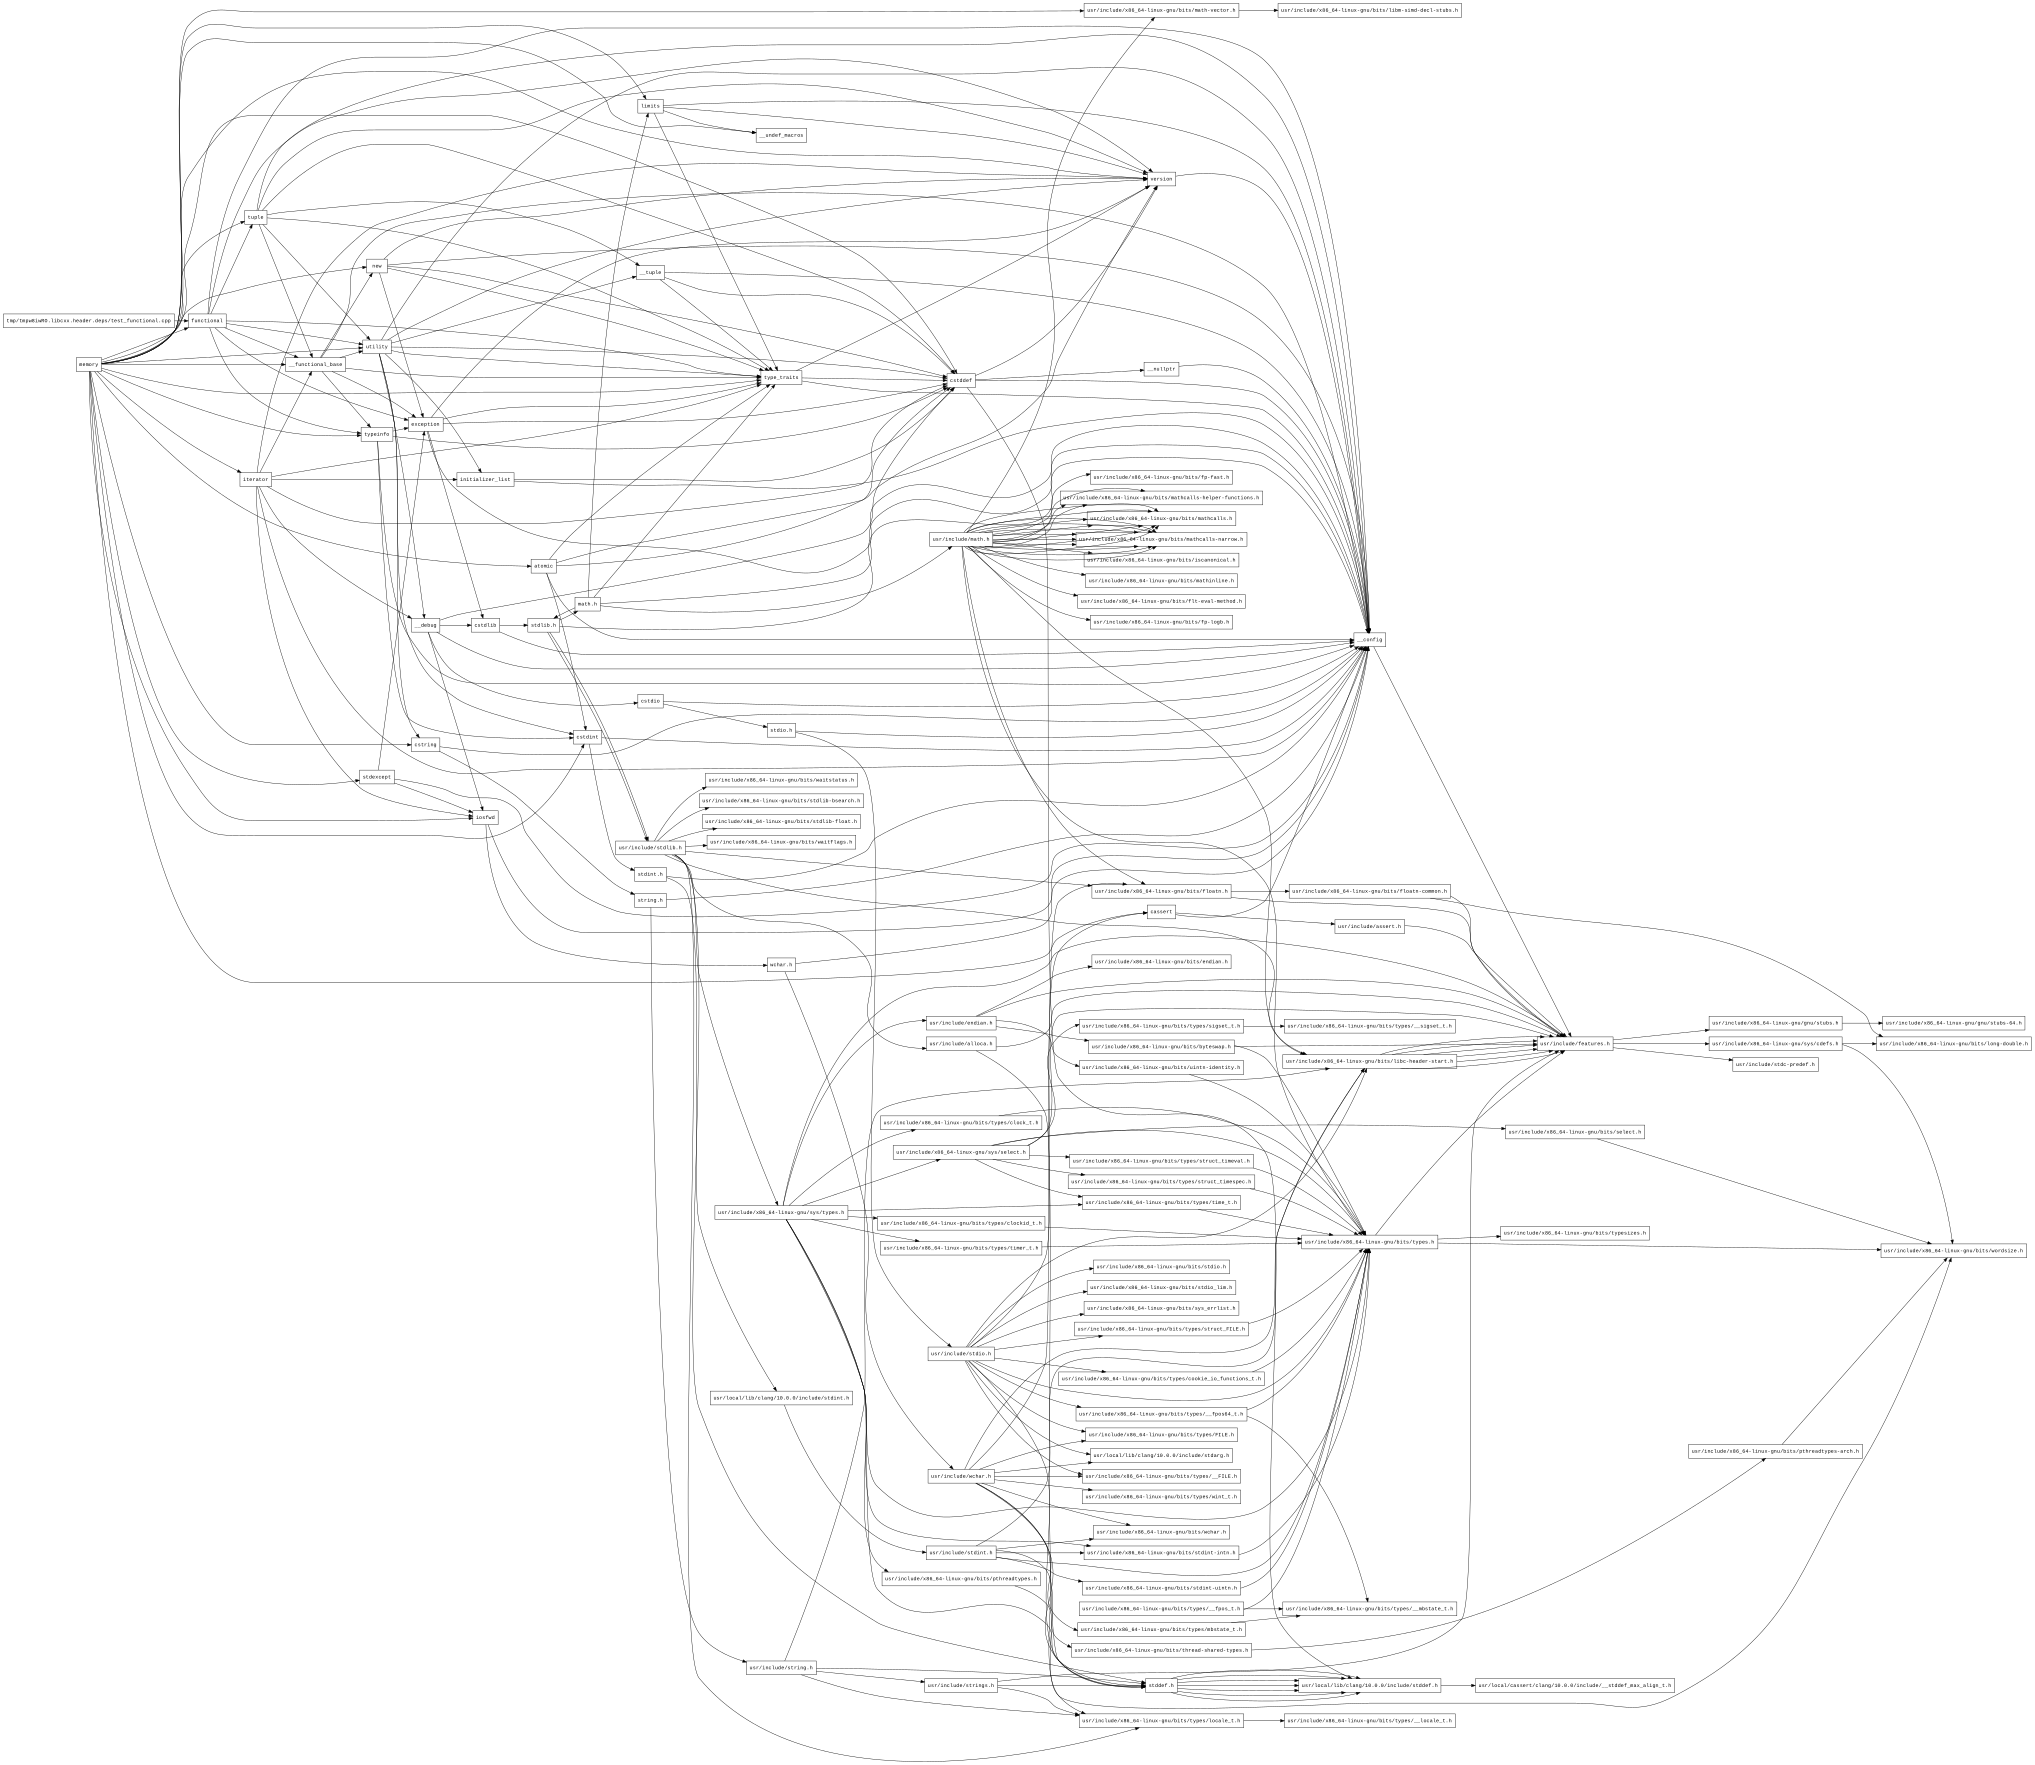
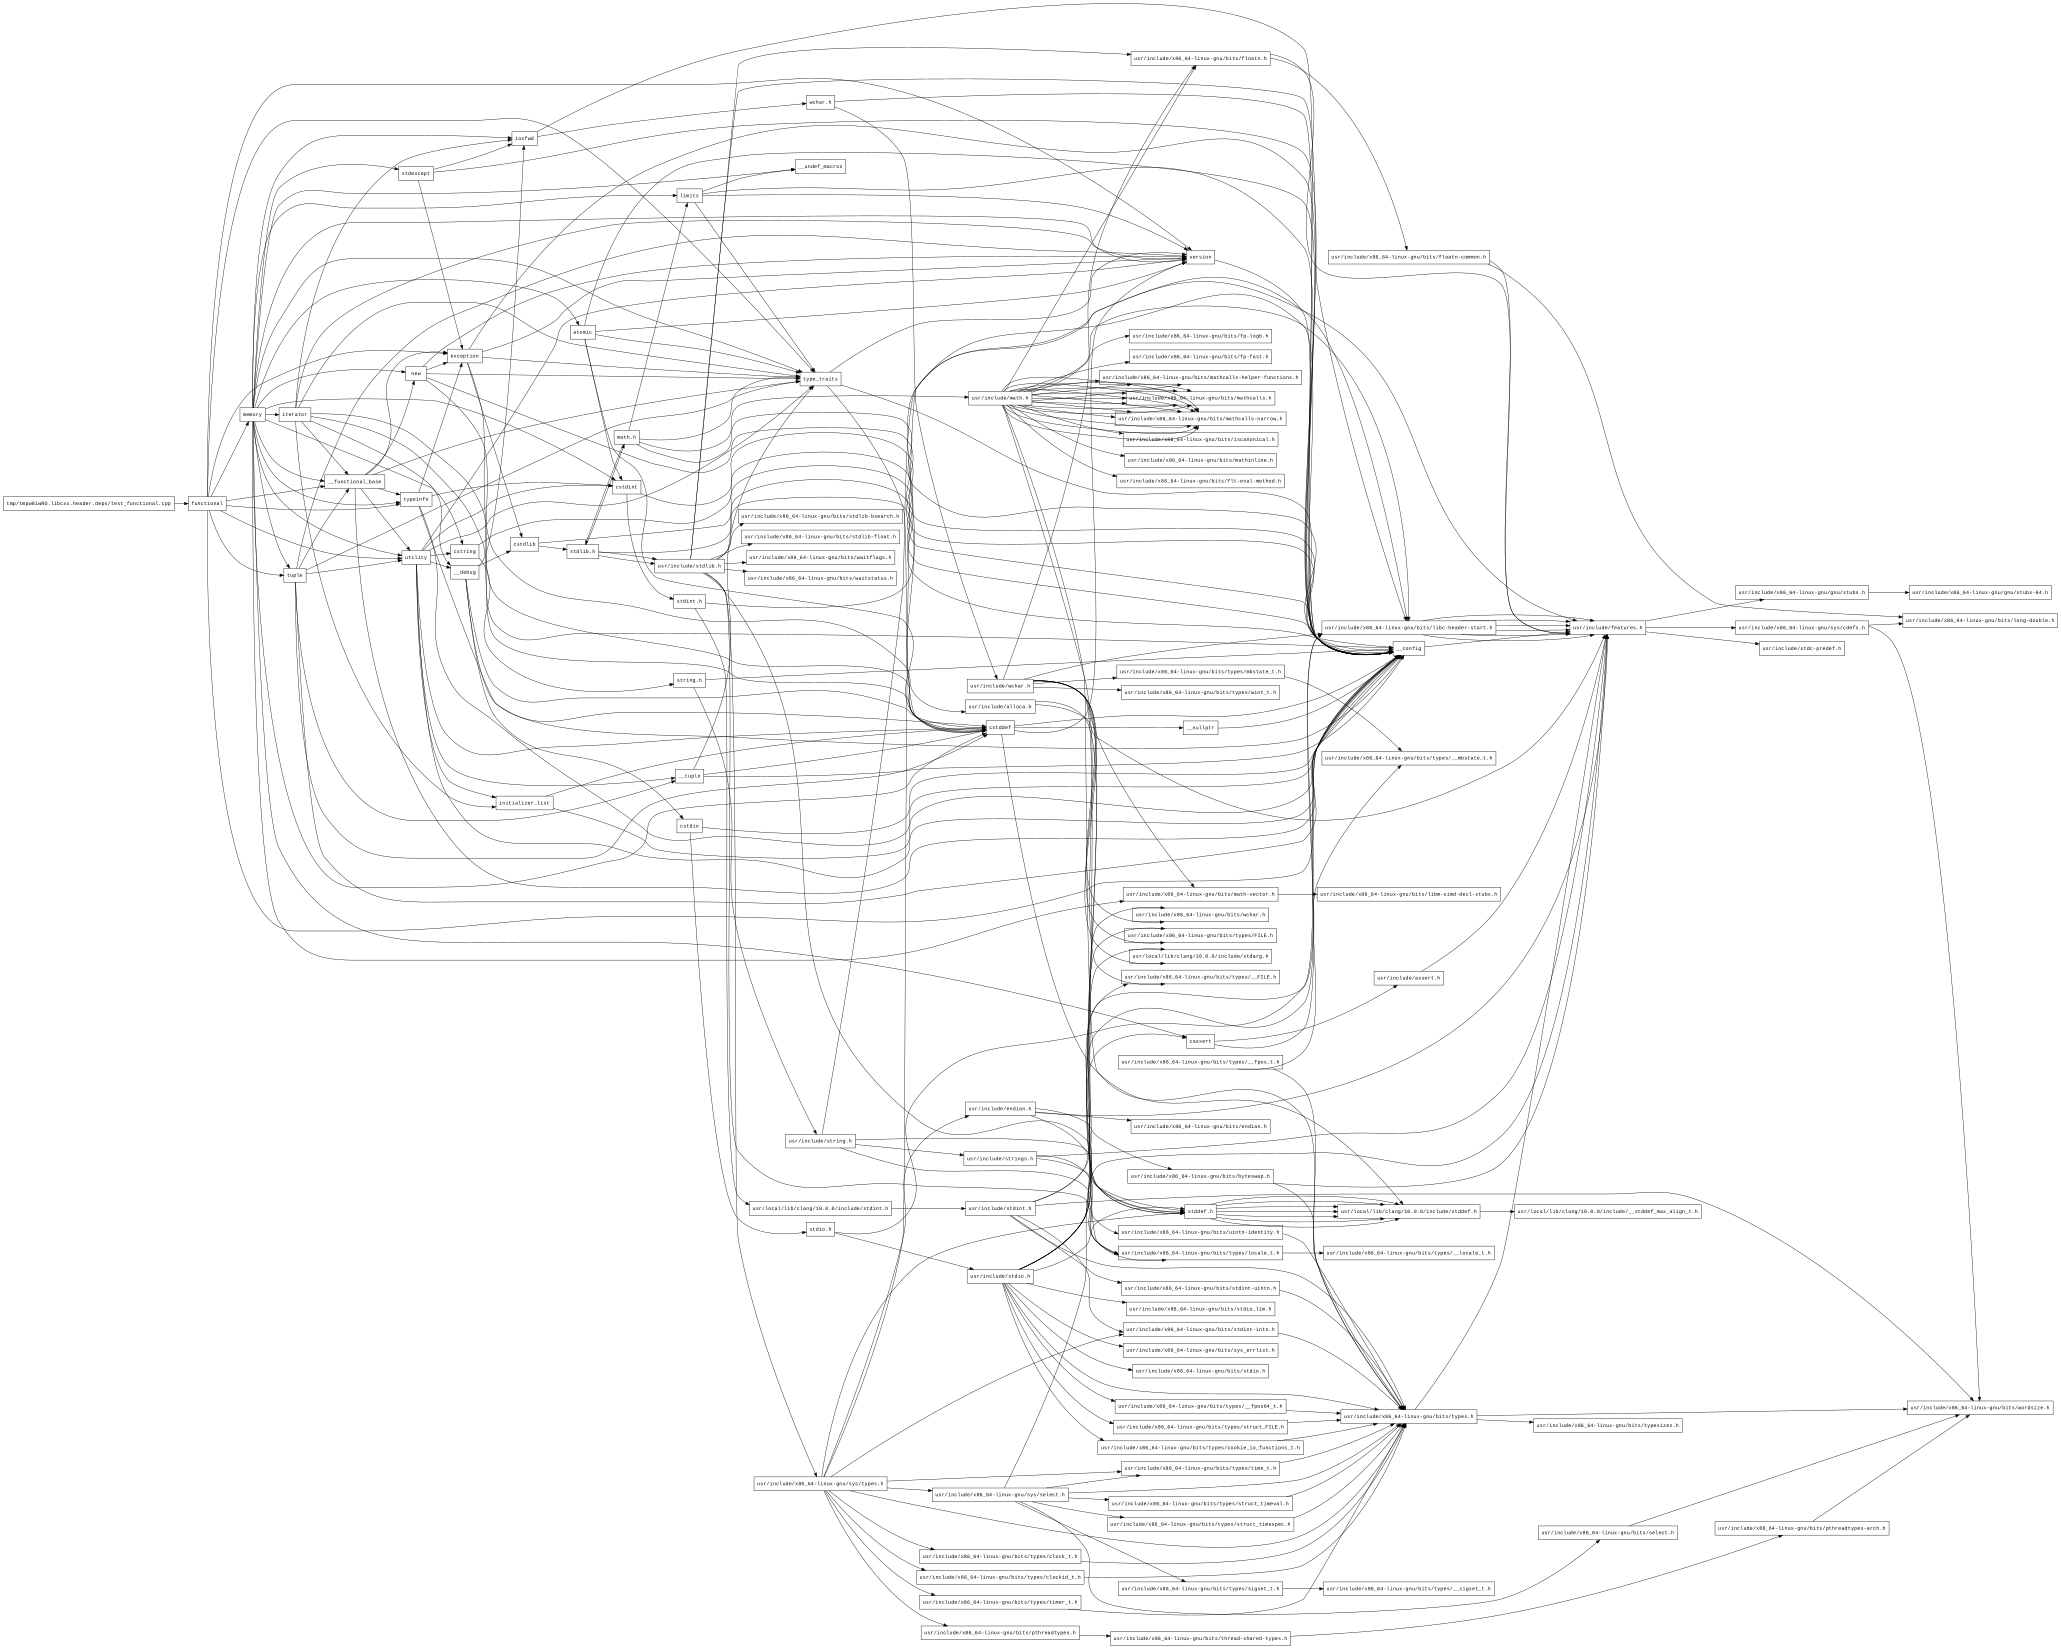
edge "memory" -> "functional": reversed
edge "usr/include/x86_64-linux-gnu/bits/types/__fpos64_t.h" -> "usr/include/x86_64-linux-gnu/bits/types/__mbstate_t.h": removed
node "usr/local/cassert/clang/10.0.0/include/__stddef_max_align_t.h": label "usr/local/cassert/clang/10.0.0/include/__stddef_max_align_t.h" -> "usr/local/lib/clang/10.0.0/include/__stddef_max_align_t.h"
